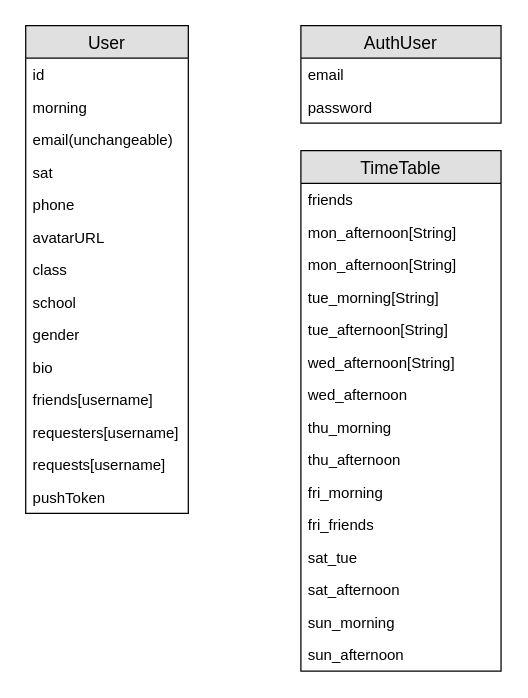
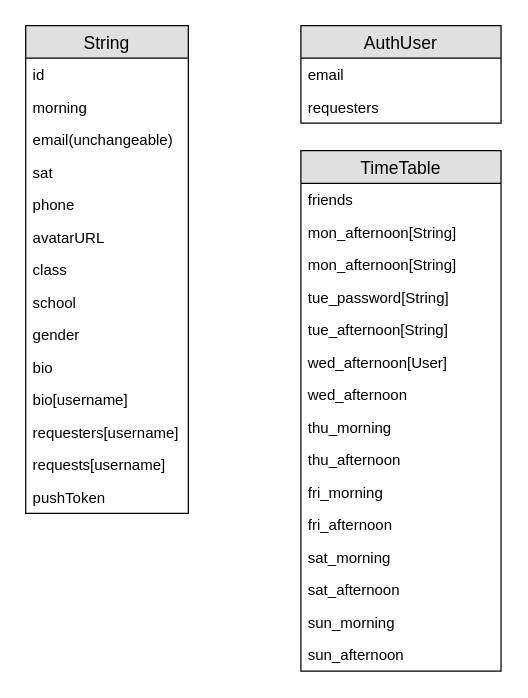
node "User": label "User" -> "String"
node "password": label "password" -> "requesters"
node "tue_morning[String]": label "tue_morning[String]" -> "tue_password[String]"
node "wed_afternoon[String]": label "wed_afternoon[String]" -> "wed_afternoon[User]"
node "friends[username]": label "friends[username]" -> "bio[username]"
node "fri_friends": label "fri_friends" -> "fri_afternoon"
node "sat_tue": label "sat_tue" -> "sat_morning"
